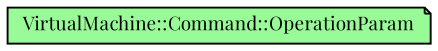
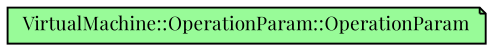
node "VirtualMachine::Command::OperationParam": label "VirtualMachine::Command::OperationParam" -> "VirtualMachine::OperationParam::OperationParam"
